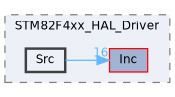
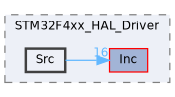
cluster "STM82F4xx_HAL_Driver": label "STM82F4xx_HAL_Driver" -> "STM32F4xx_HAL_Driver"
